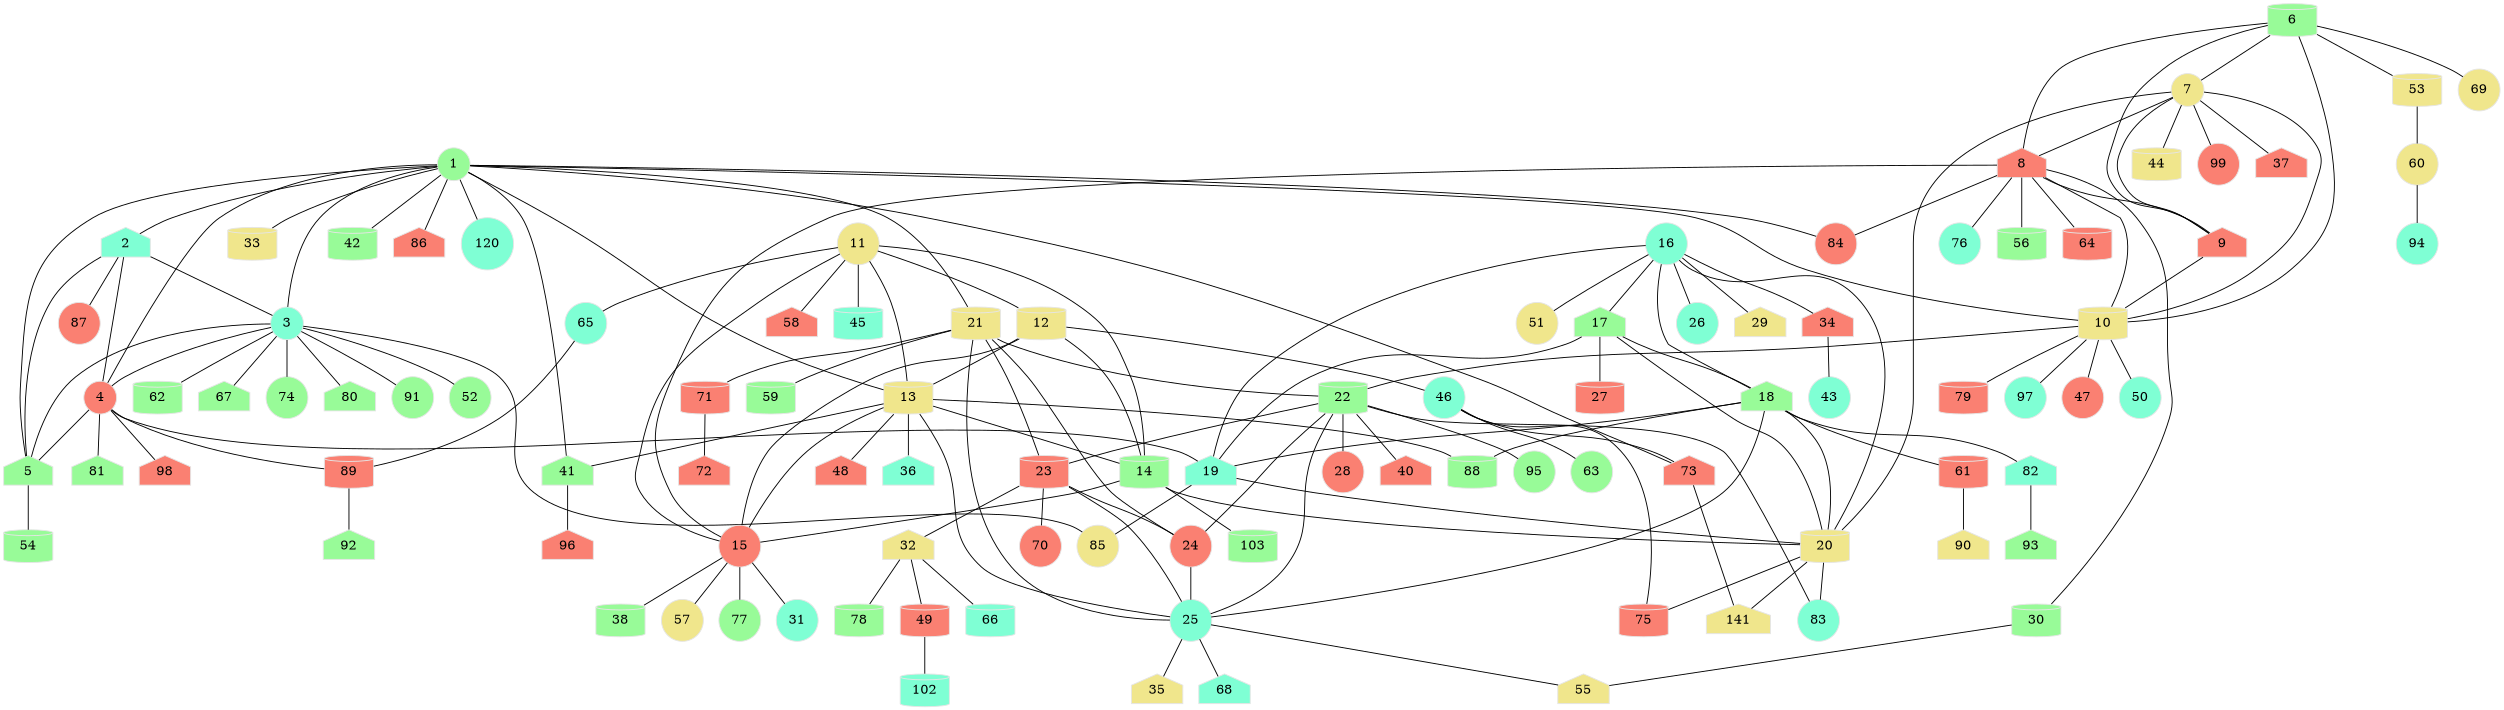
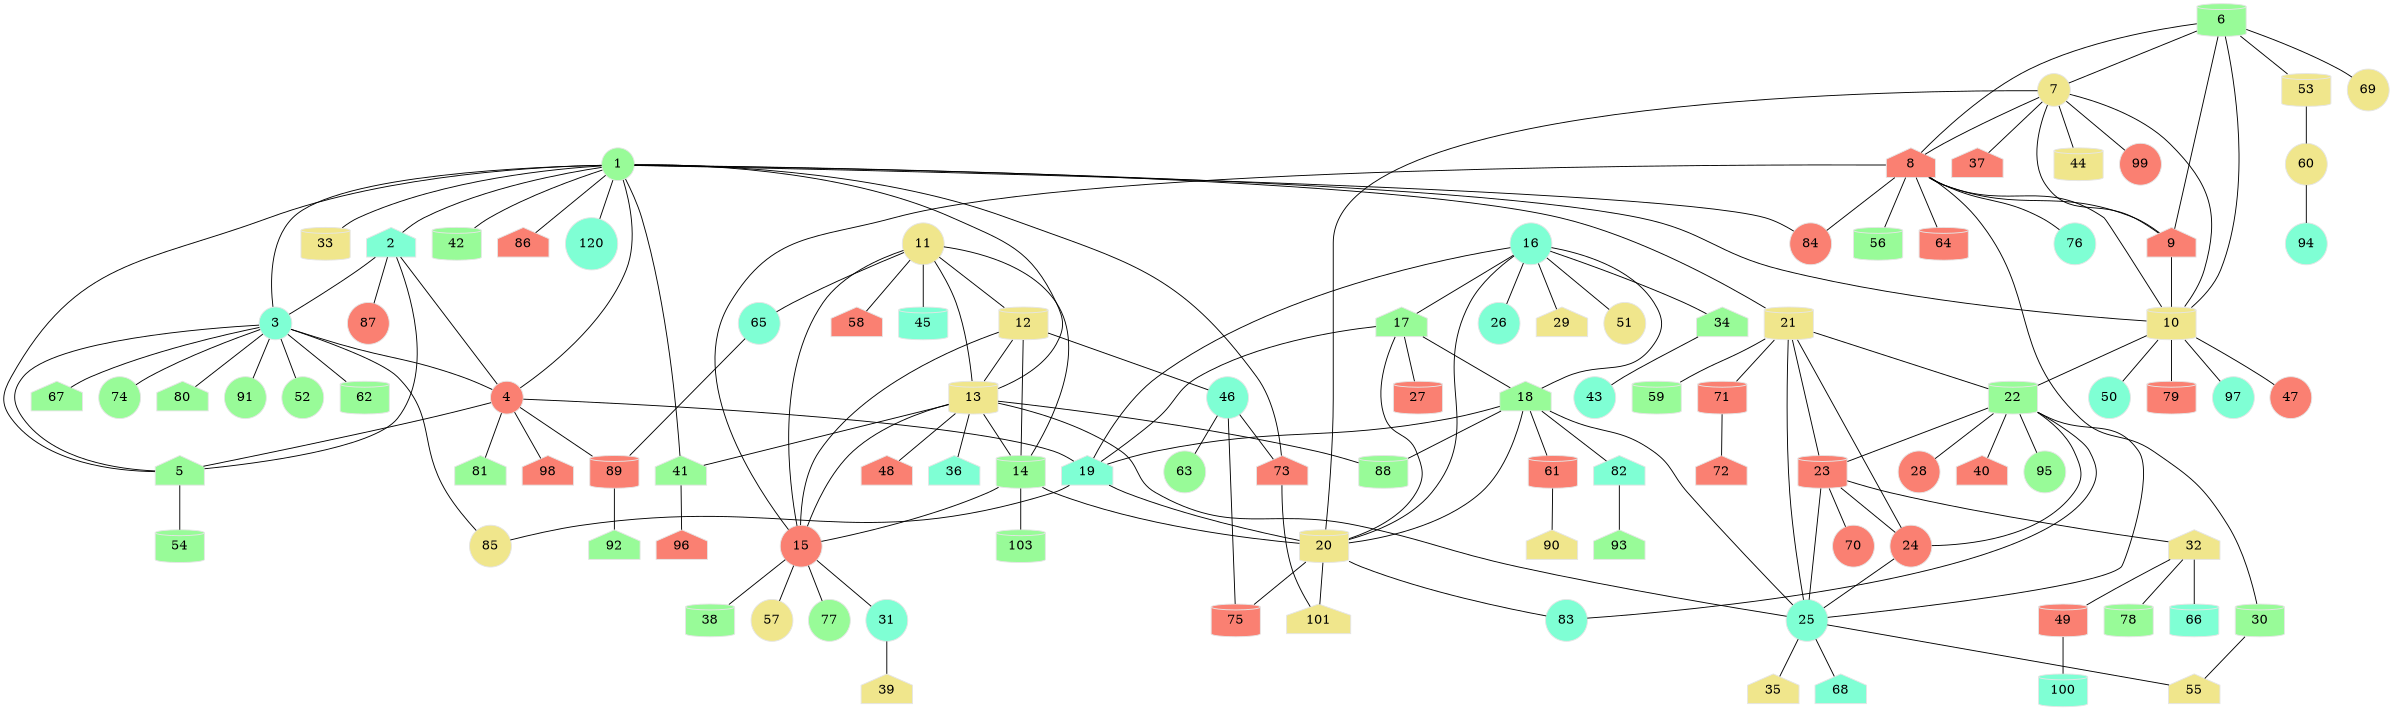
node "34": fillcolor salmon -> palegreen
node "141": label "141" -> "101"
node "39": added
node "102": label "102" -> "100"
